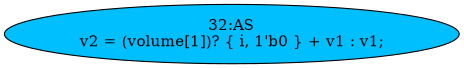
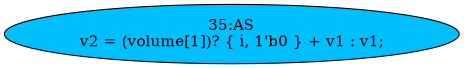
node "32:AS v2 = (volume[1])? { i, 1'b0 } + v1 : v1;": label "32:AS v2 = (volume[1])? { i, 1'b0 } + v1 : v1;" -> "35:AS v2 = (volume[1])? { i, 1'b0 } + v1 : v1;"
